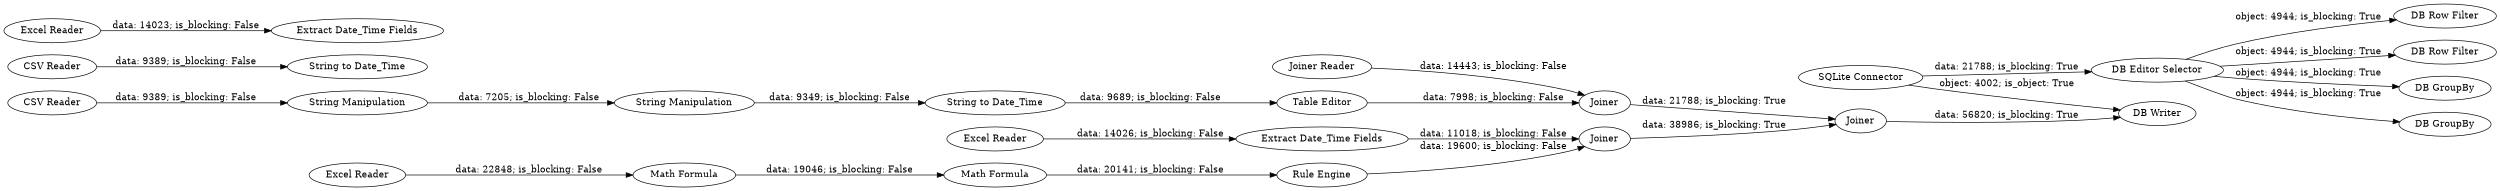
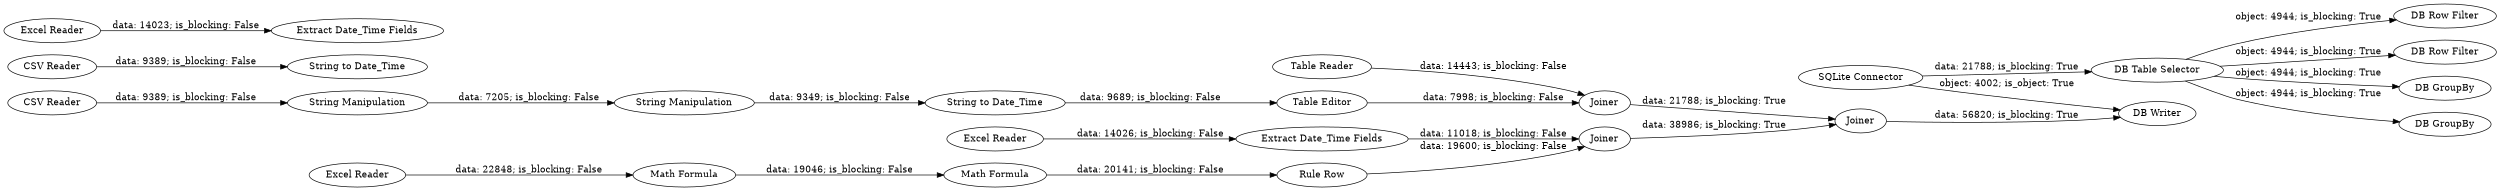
node "Joiner Reader": label "Joiner Reader" -> "Table Reader"
node "DB Editor Selector": label "DB Editor Selector" -> "DB Table Selector"
node "Rule Engine": label "Rule Engine" -> "Rule Row"
